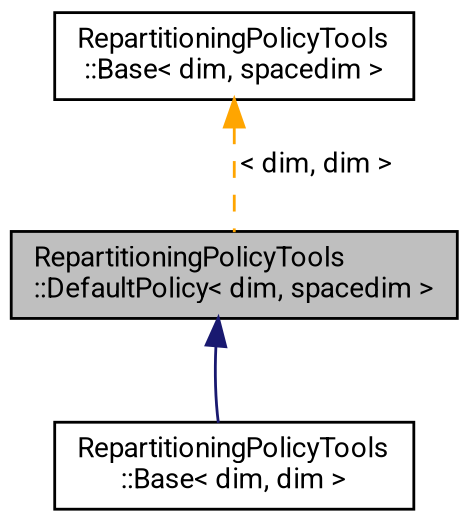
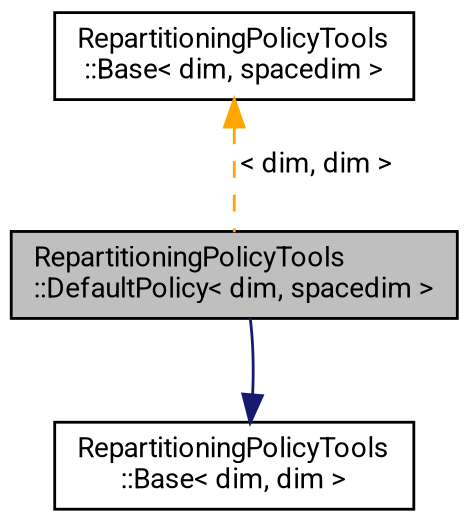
edge "RepartitioningPolicyTools ::Base< dim, dim >" -> "RepartitioningPolicyTools ::DefaultPolicy< dim, spacedim >": reversed
